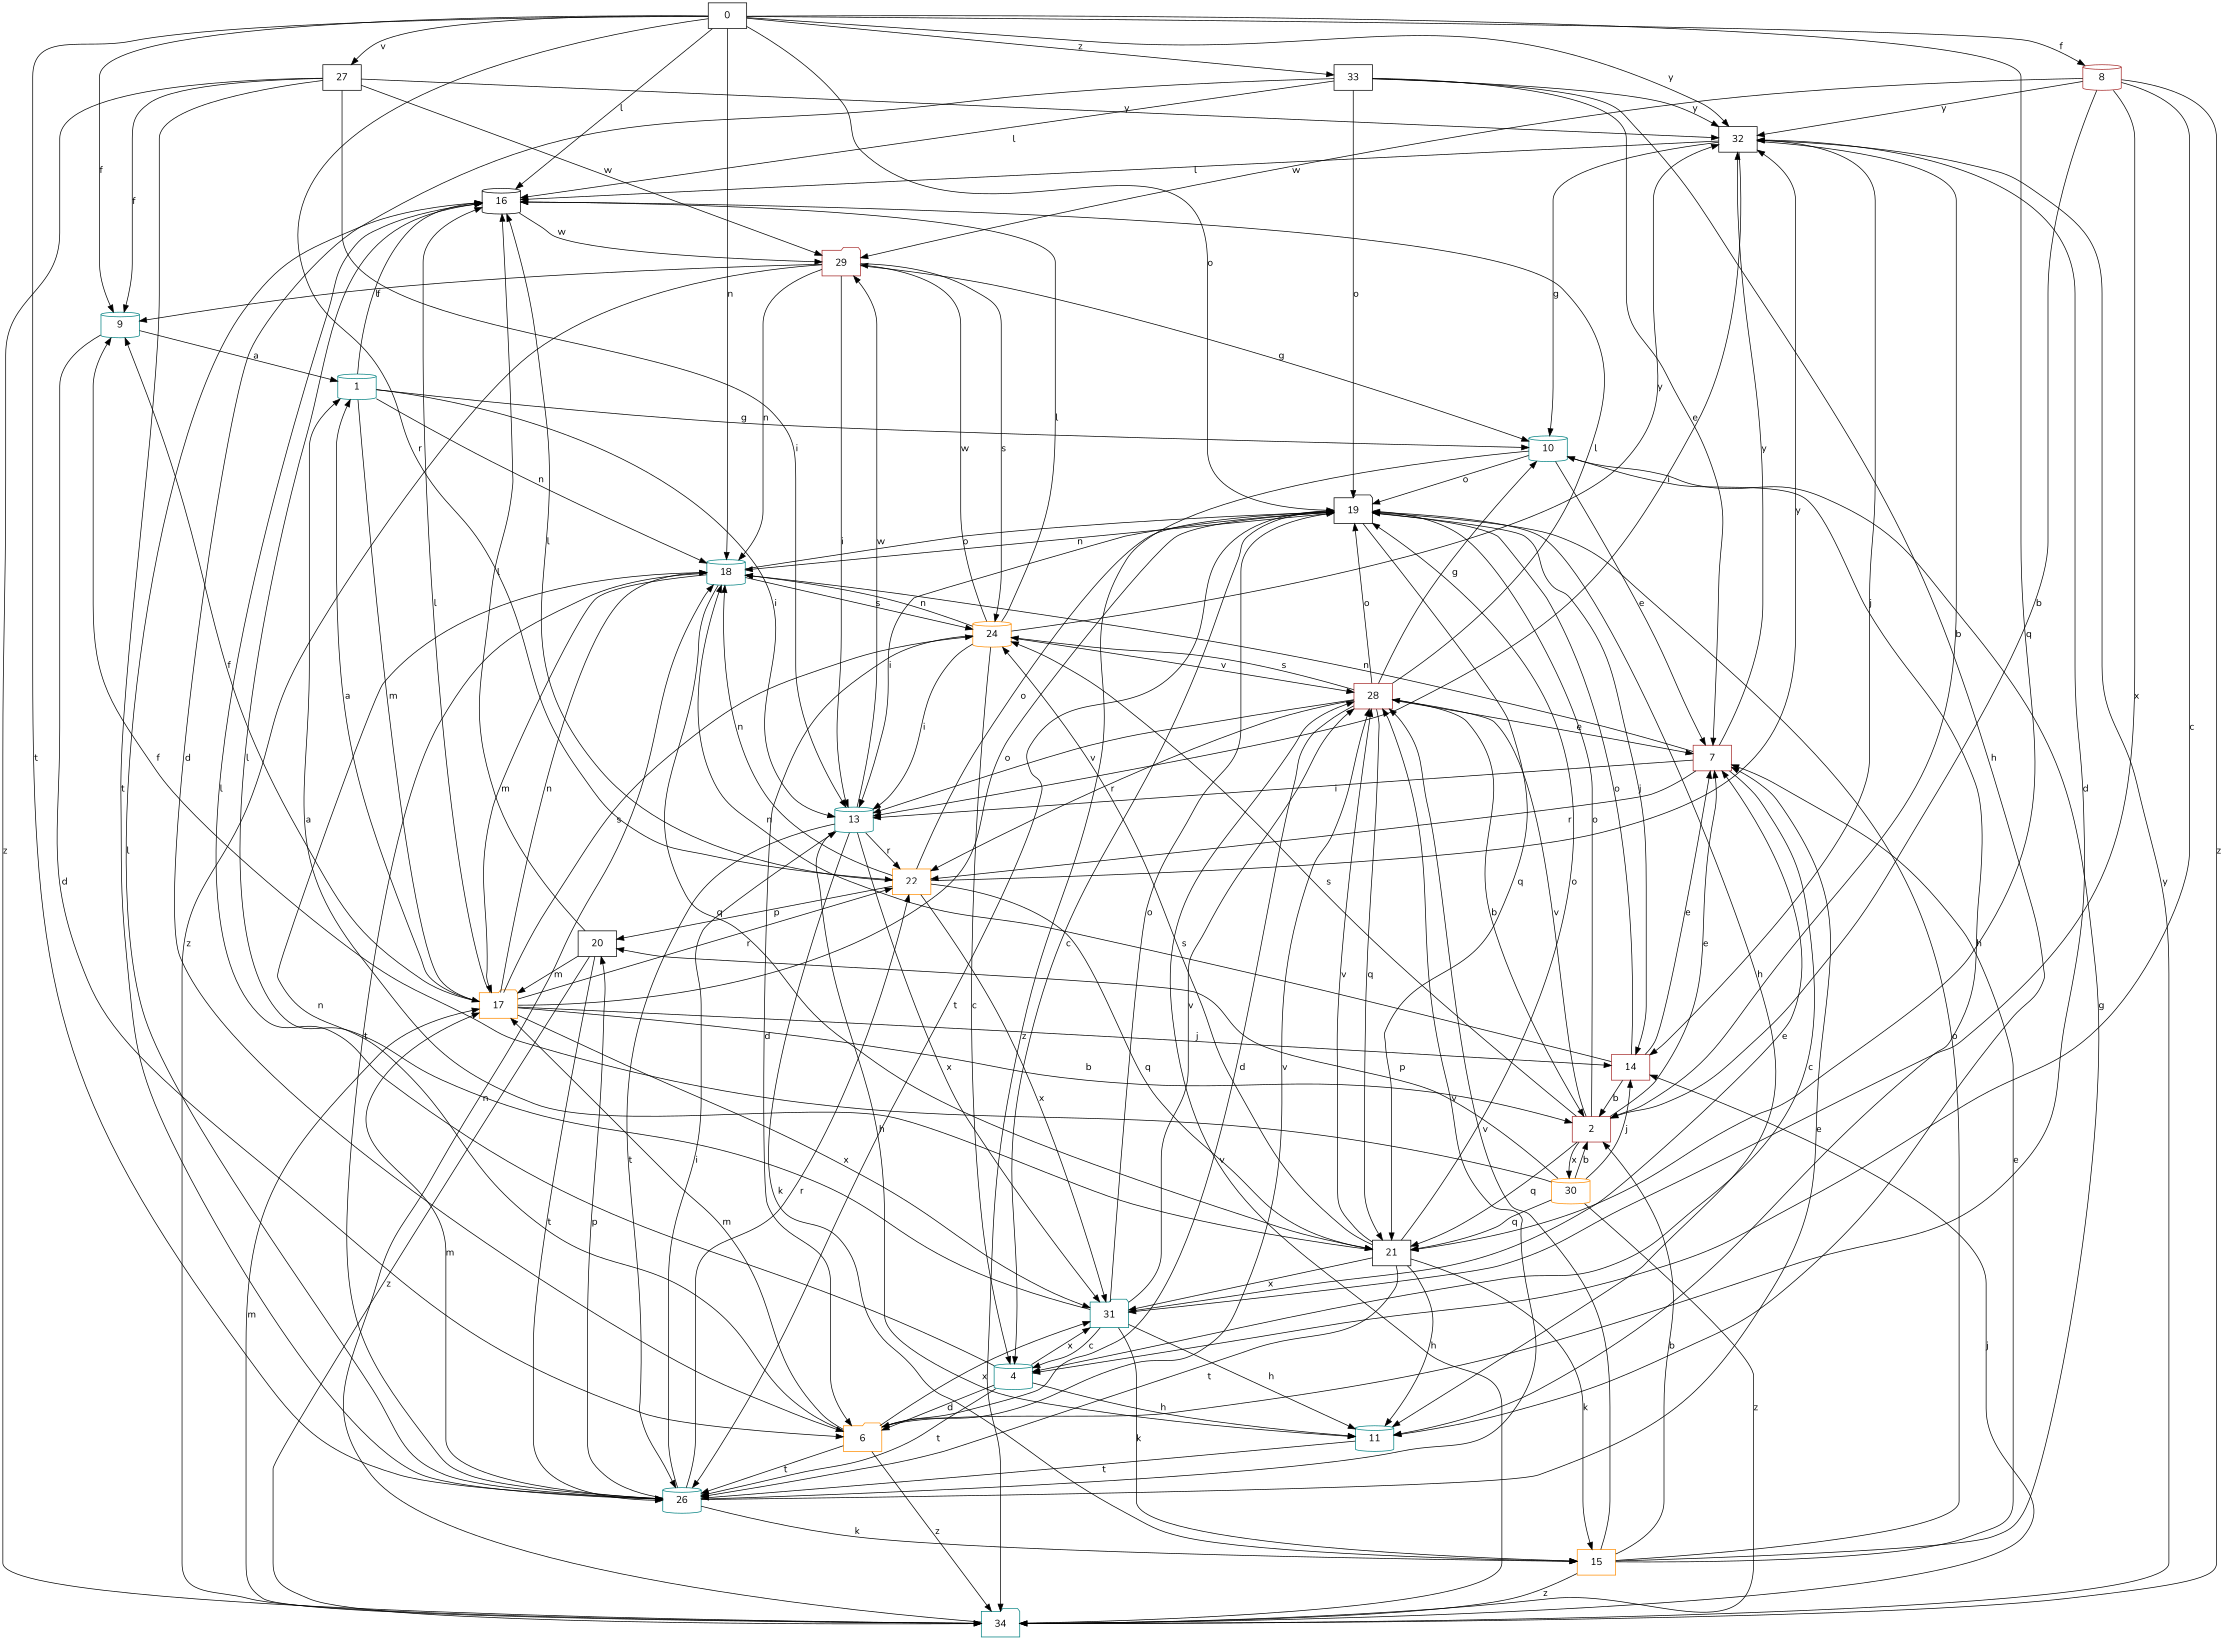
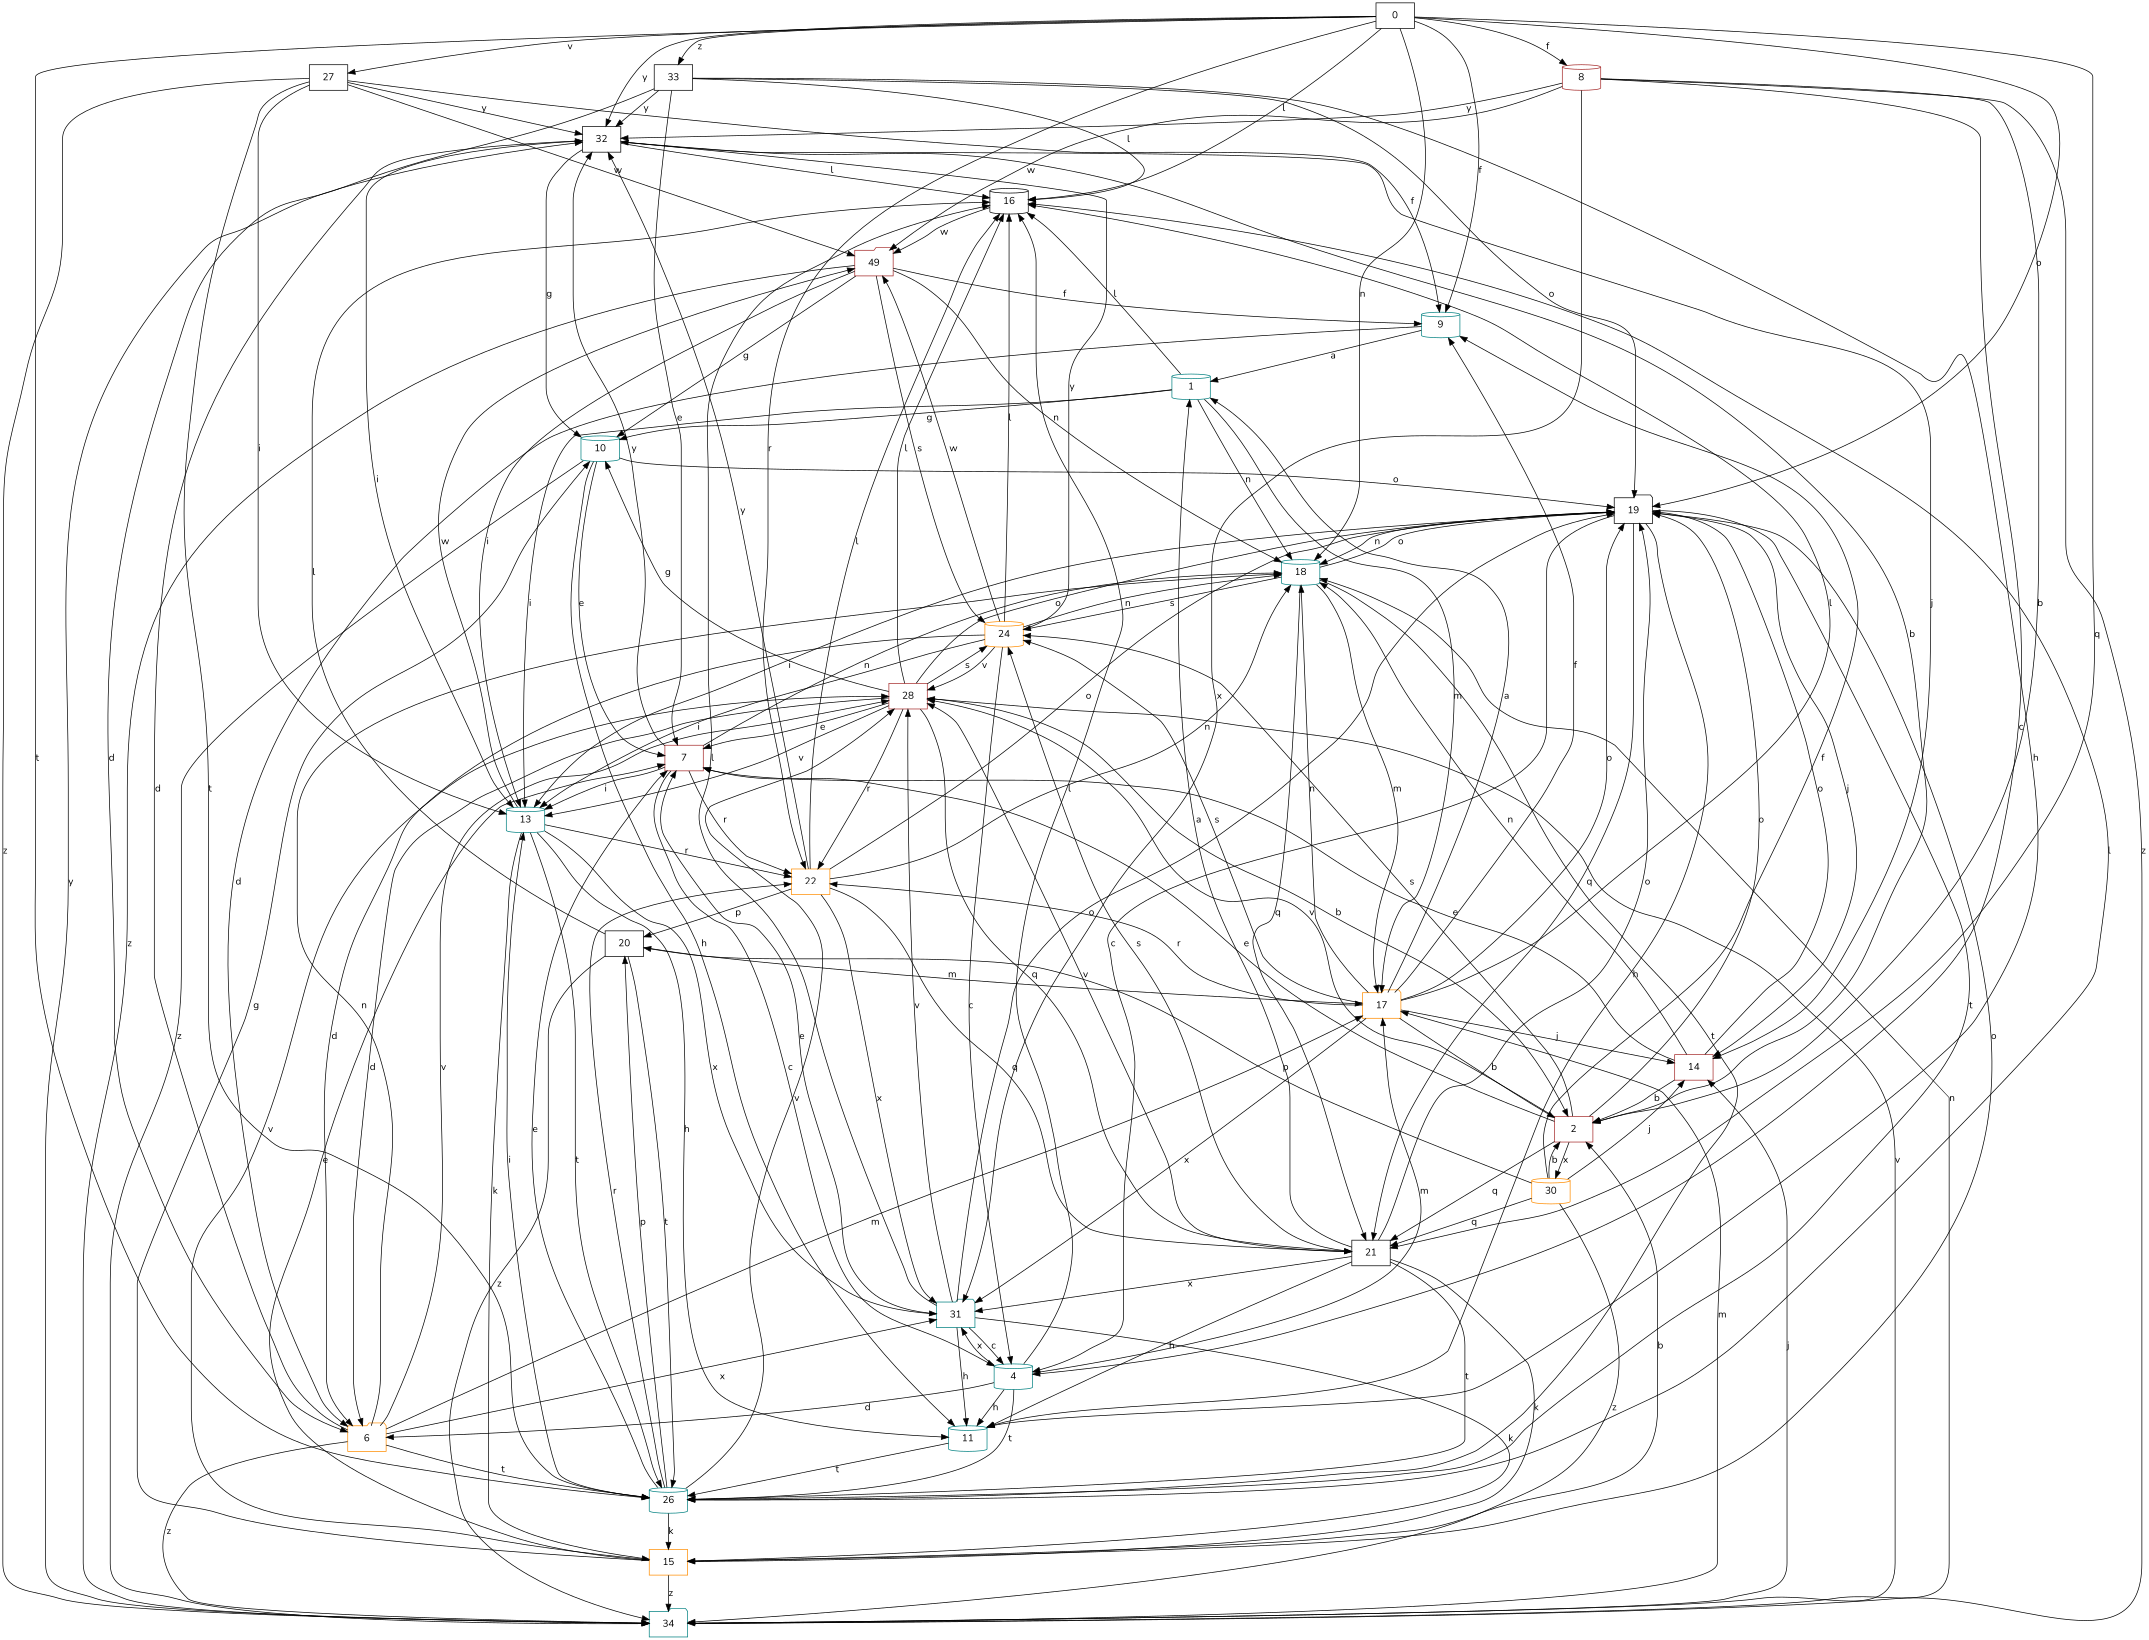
node "29": label "29" -> "49"
edge "26" -> "17": now "4" -> "17"
